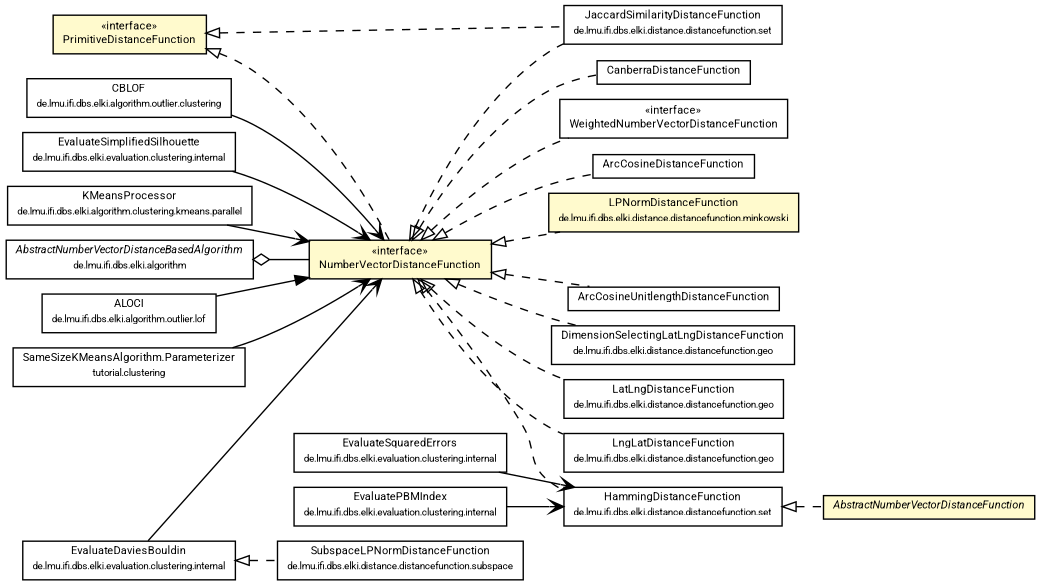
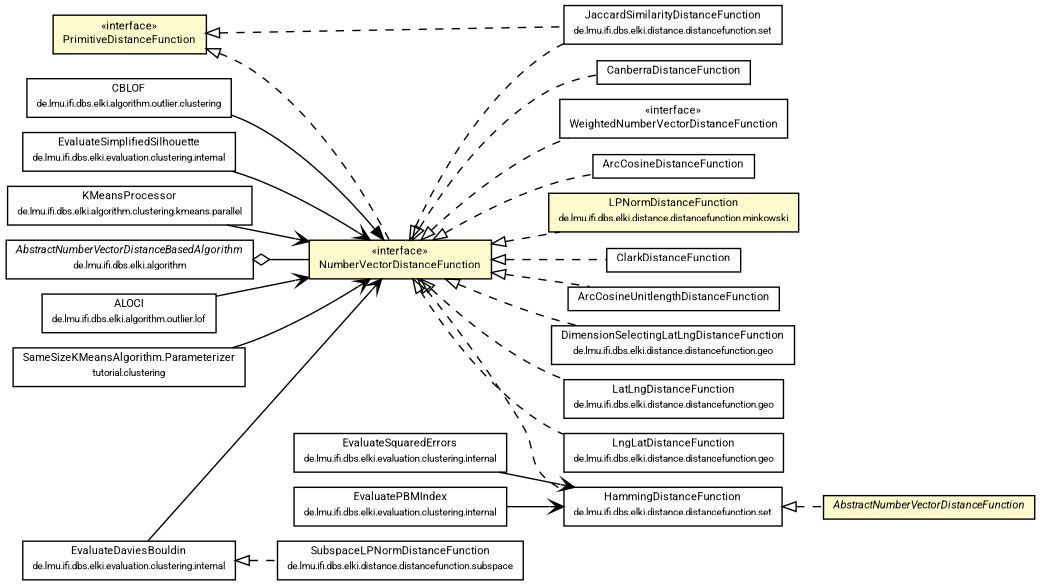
edge "CBLOF" -> "NumberVectorDistanceFunction": arrowhead open -> normal
node "ClarkDistanceFunction": added
edge "ALOCI" -> "NumberVectorDistanceFunction": arrowhead normal -> open
